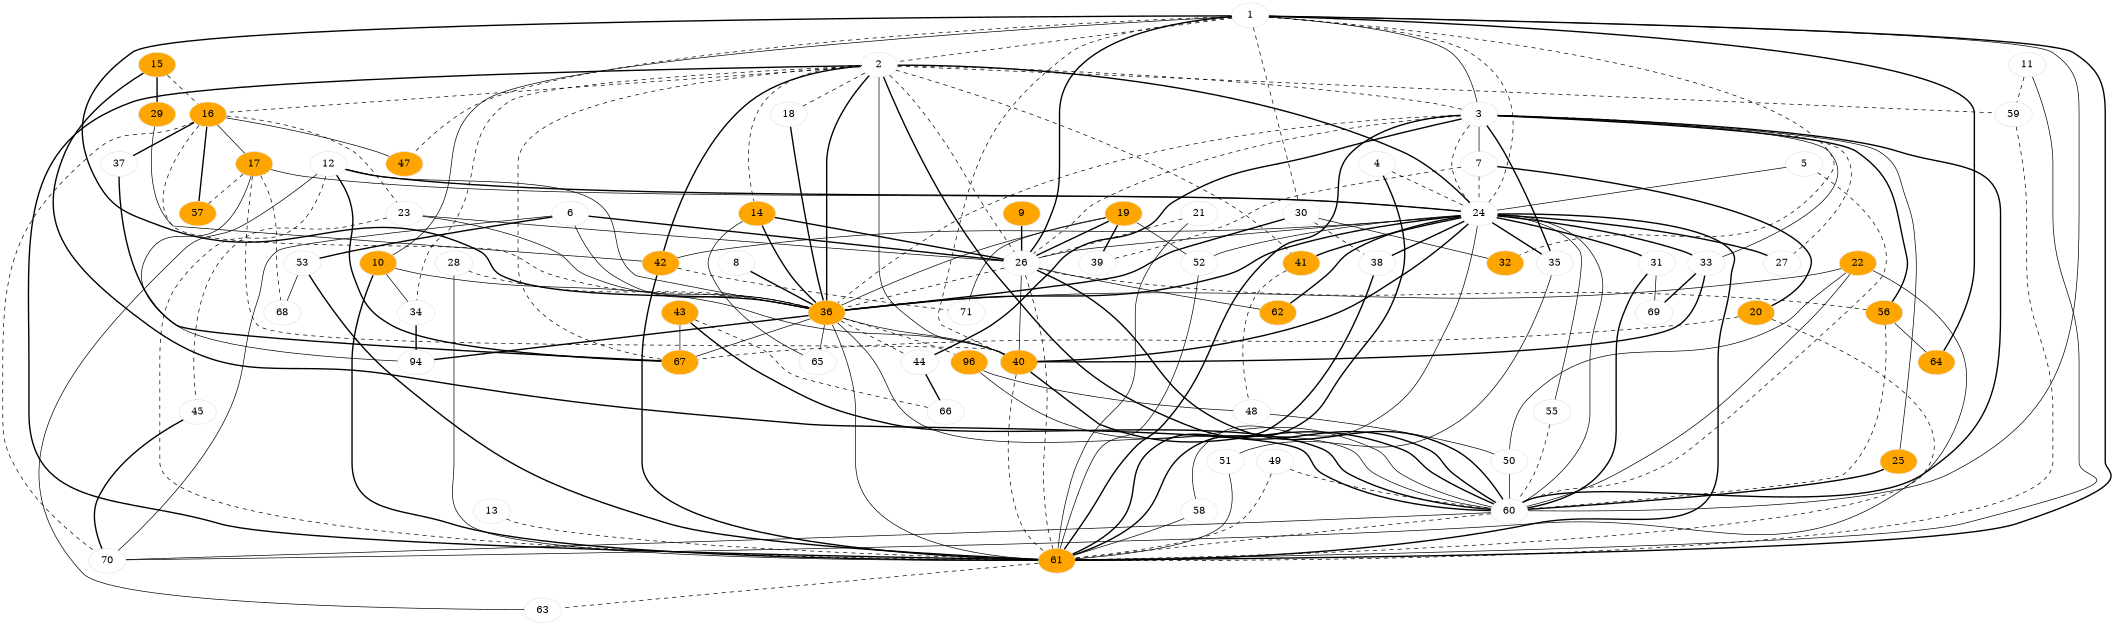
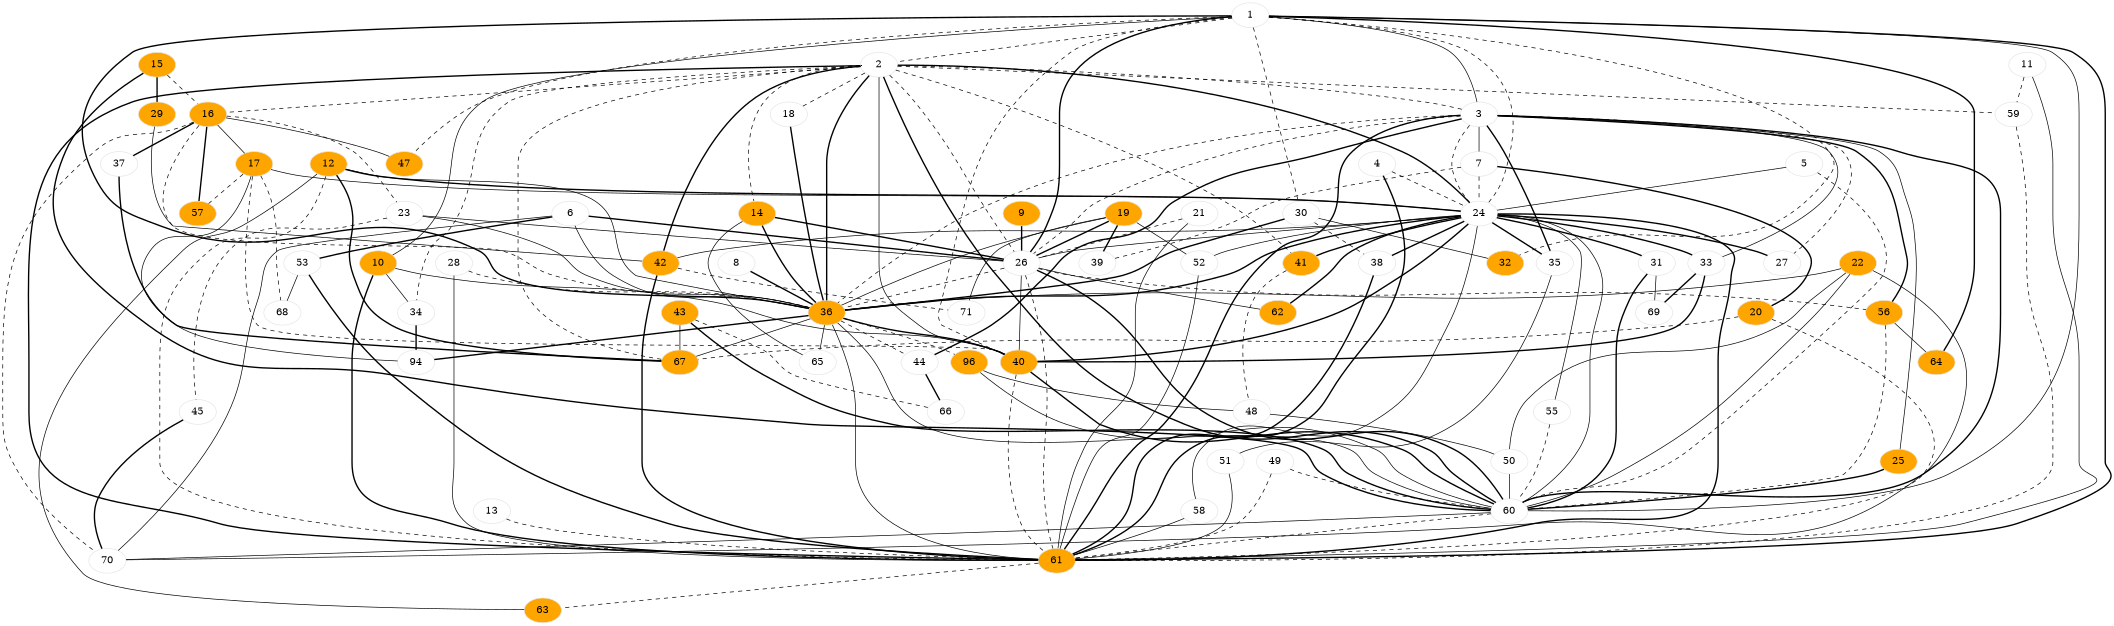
node "12": fillcolor white -> orange
edge "36" -- "40": style solid -> bold
node "63": fillcolor white -> orange
